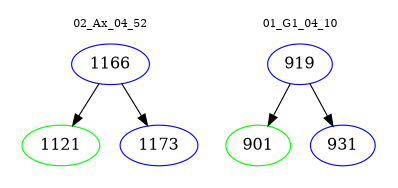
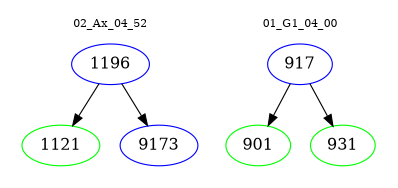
cluster "01_G1_04_10": label "01_G1_04_10" -> "01_G1_04_00"
node "1166": label "1166" -> "1196"
node "919": label "919" -> "917"
node "1173": label "1173" -> "9173"
node "931": color blue -> green
